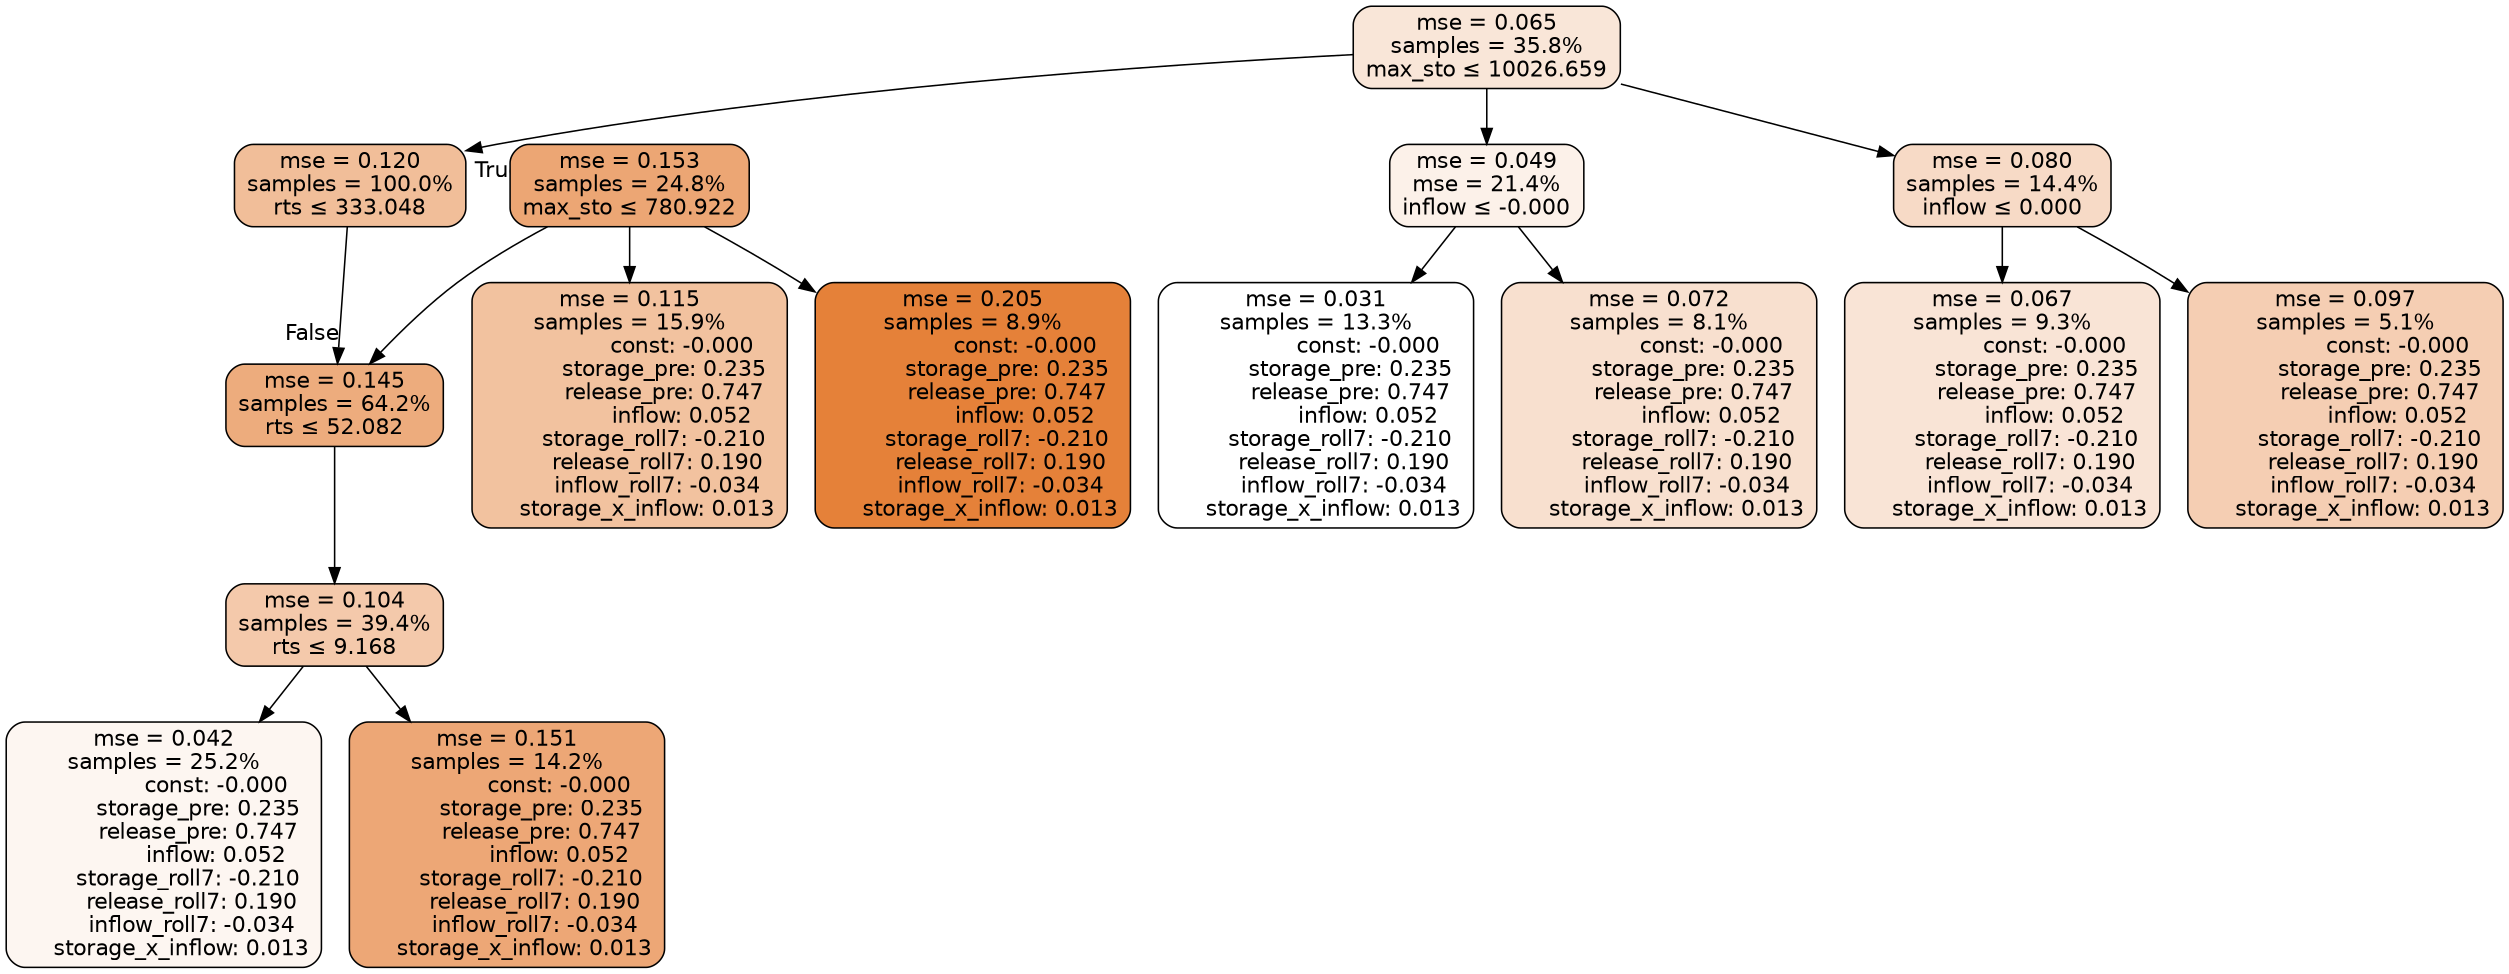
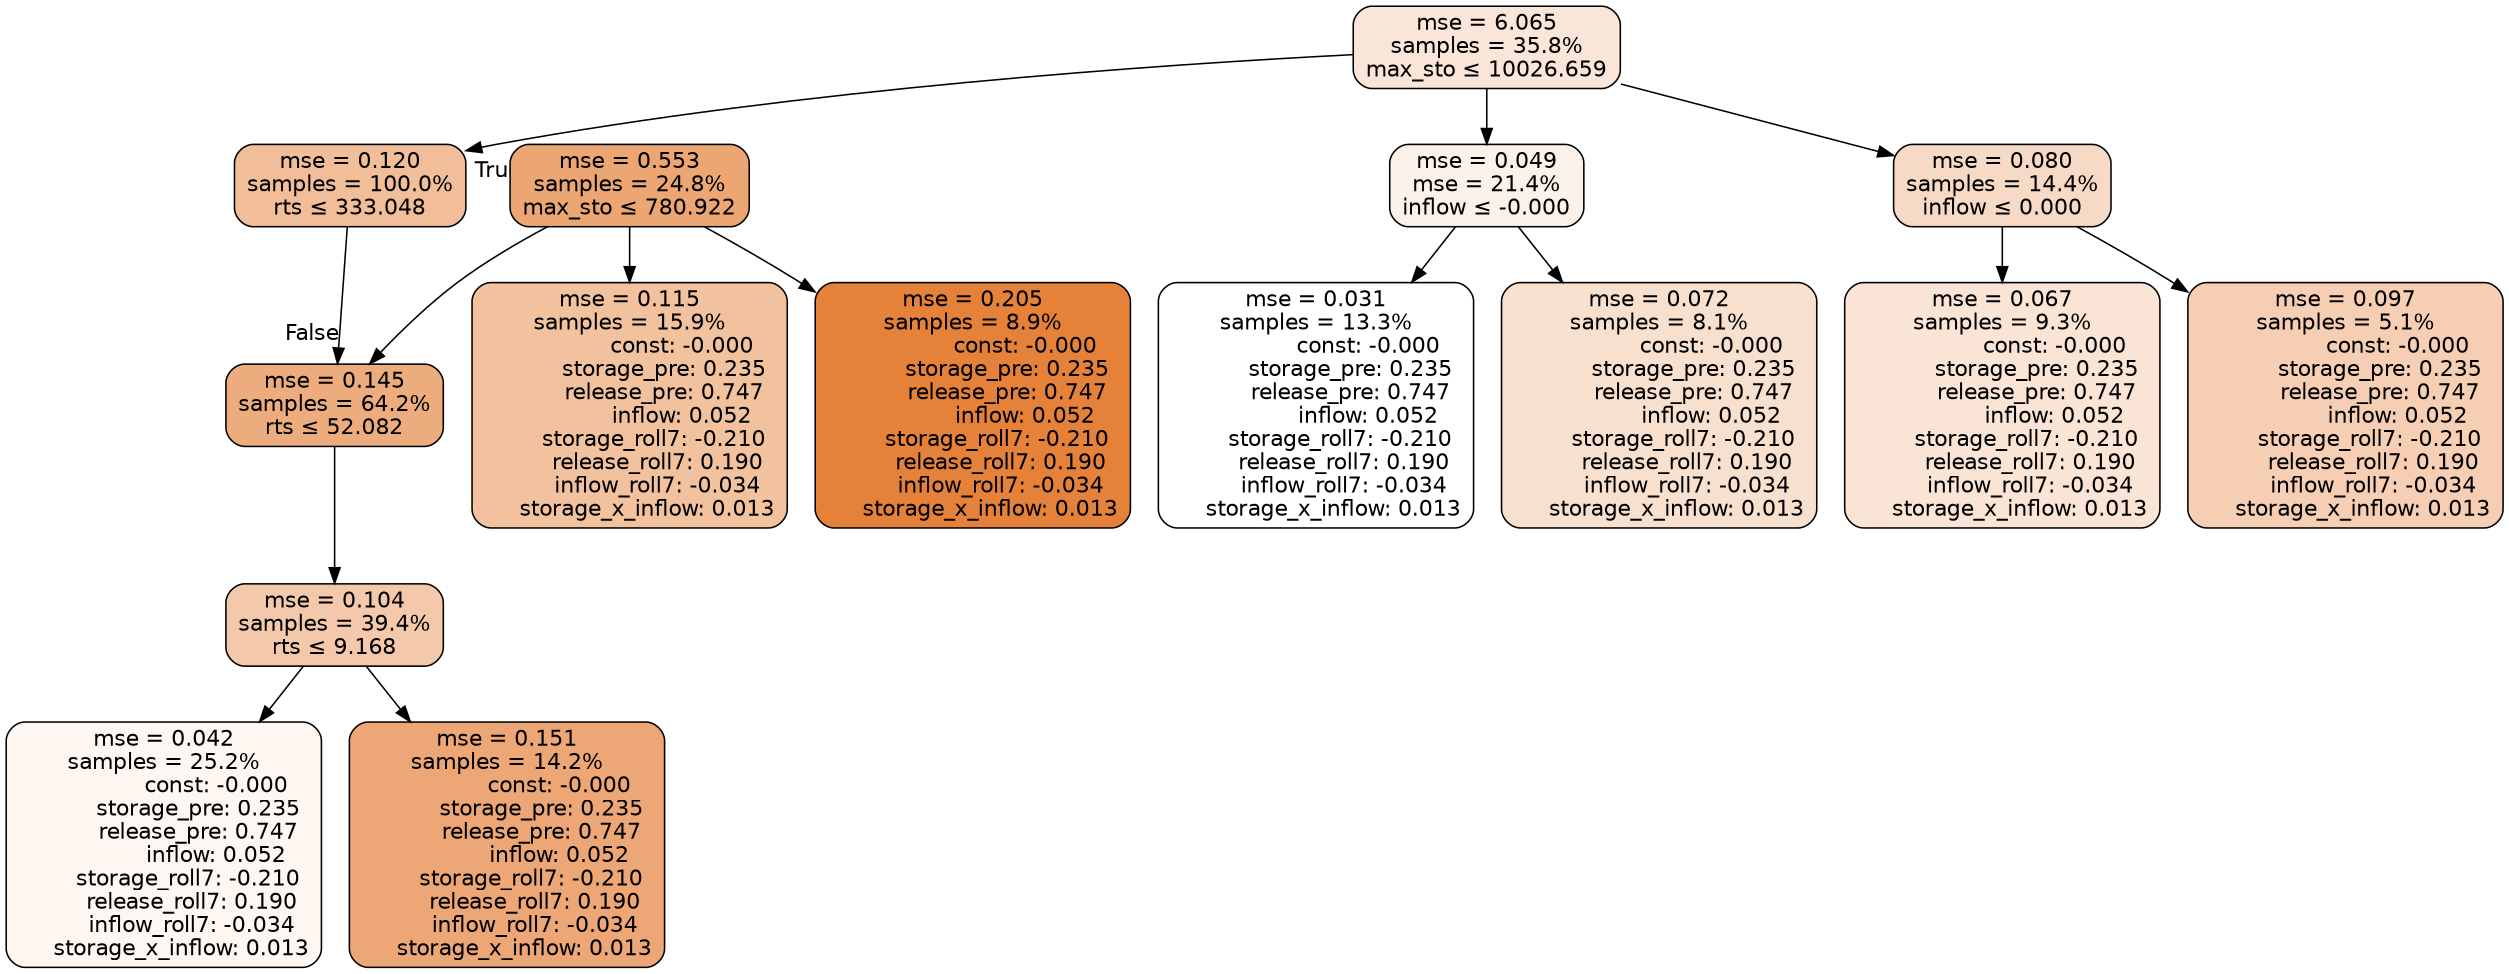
node "mse = 0.065 samples = 35.8% max_sto ≤ 10026.659": label "mse = 0.065 samples = 35.8% max_sto ≤ 10026.659" -> "mse = 6.065 samples = 35.8% max_sto ≤ 10026.659"
node "mse = 0.153 samples = 24.8% max_sto ≤ 780.922": label "mse = 0.153 samples = 24.8% max_sto ≤ 780.922" -> "mse = 0.553 samples = 24.8% max_sto ≤ 780.922"
